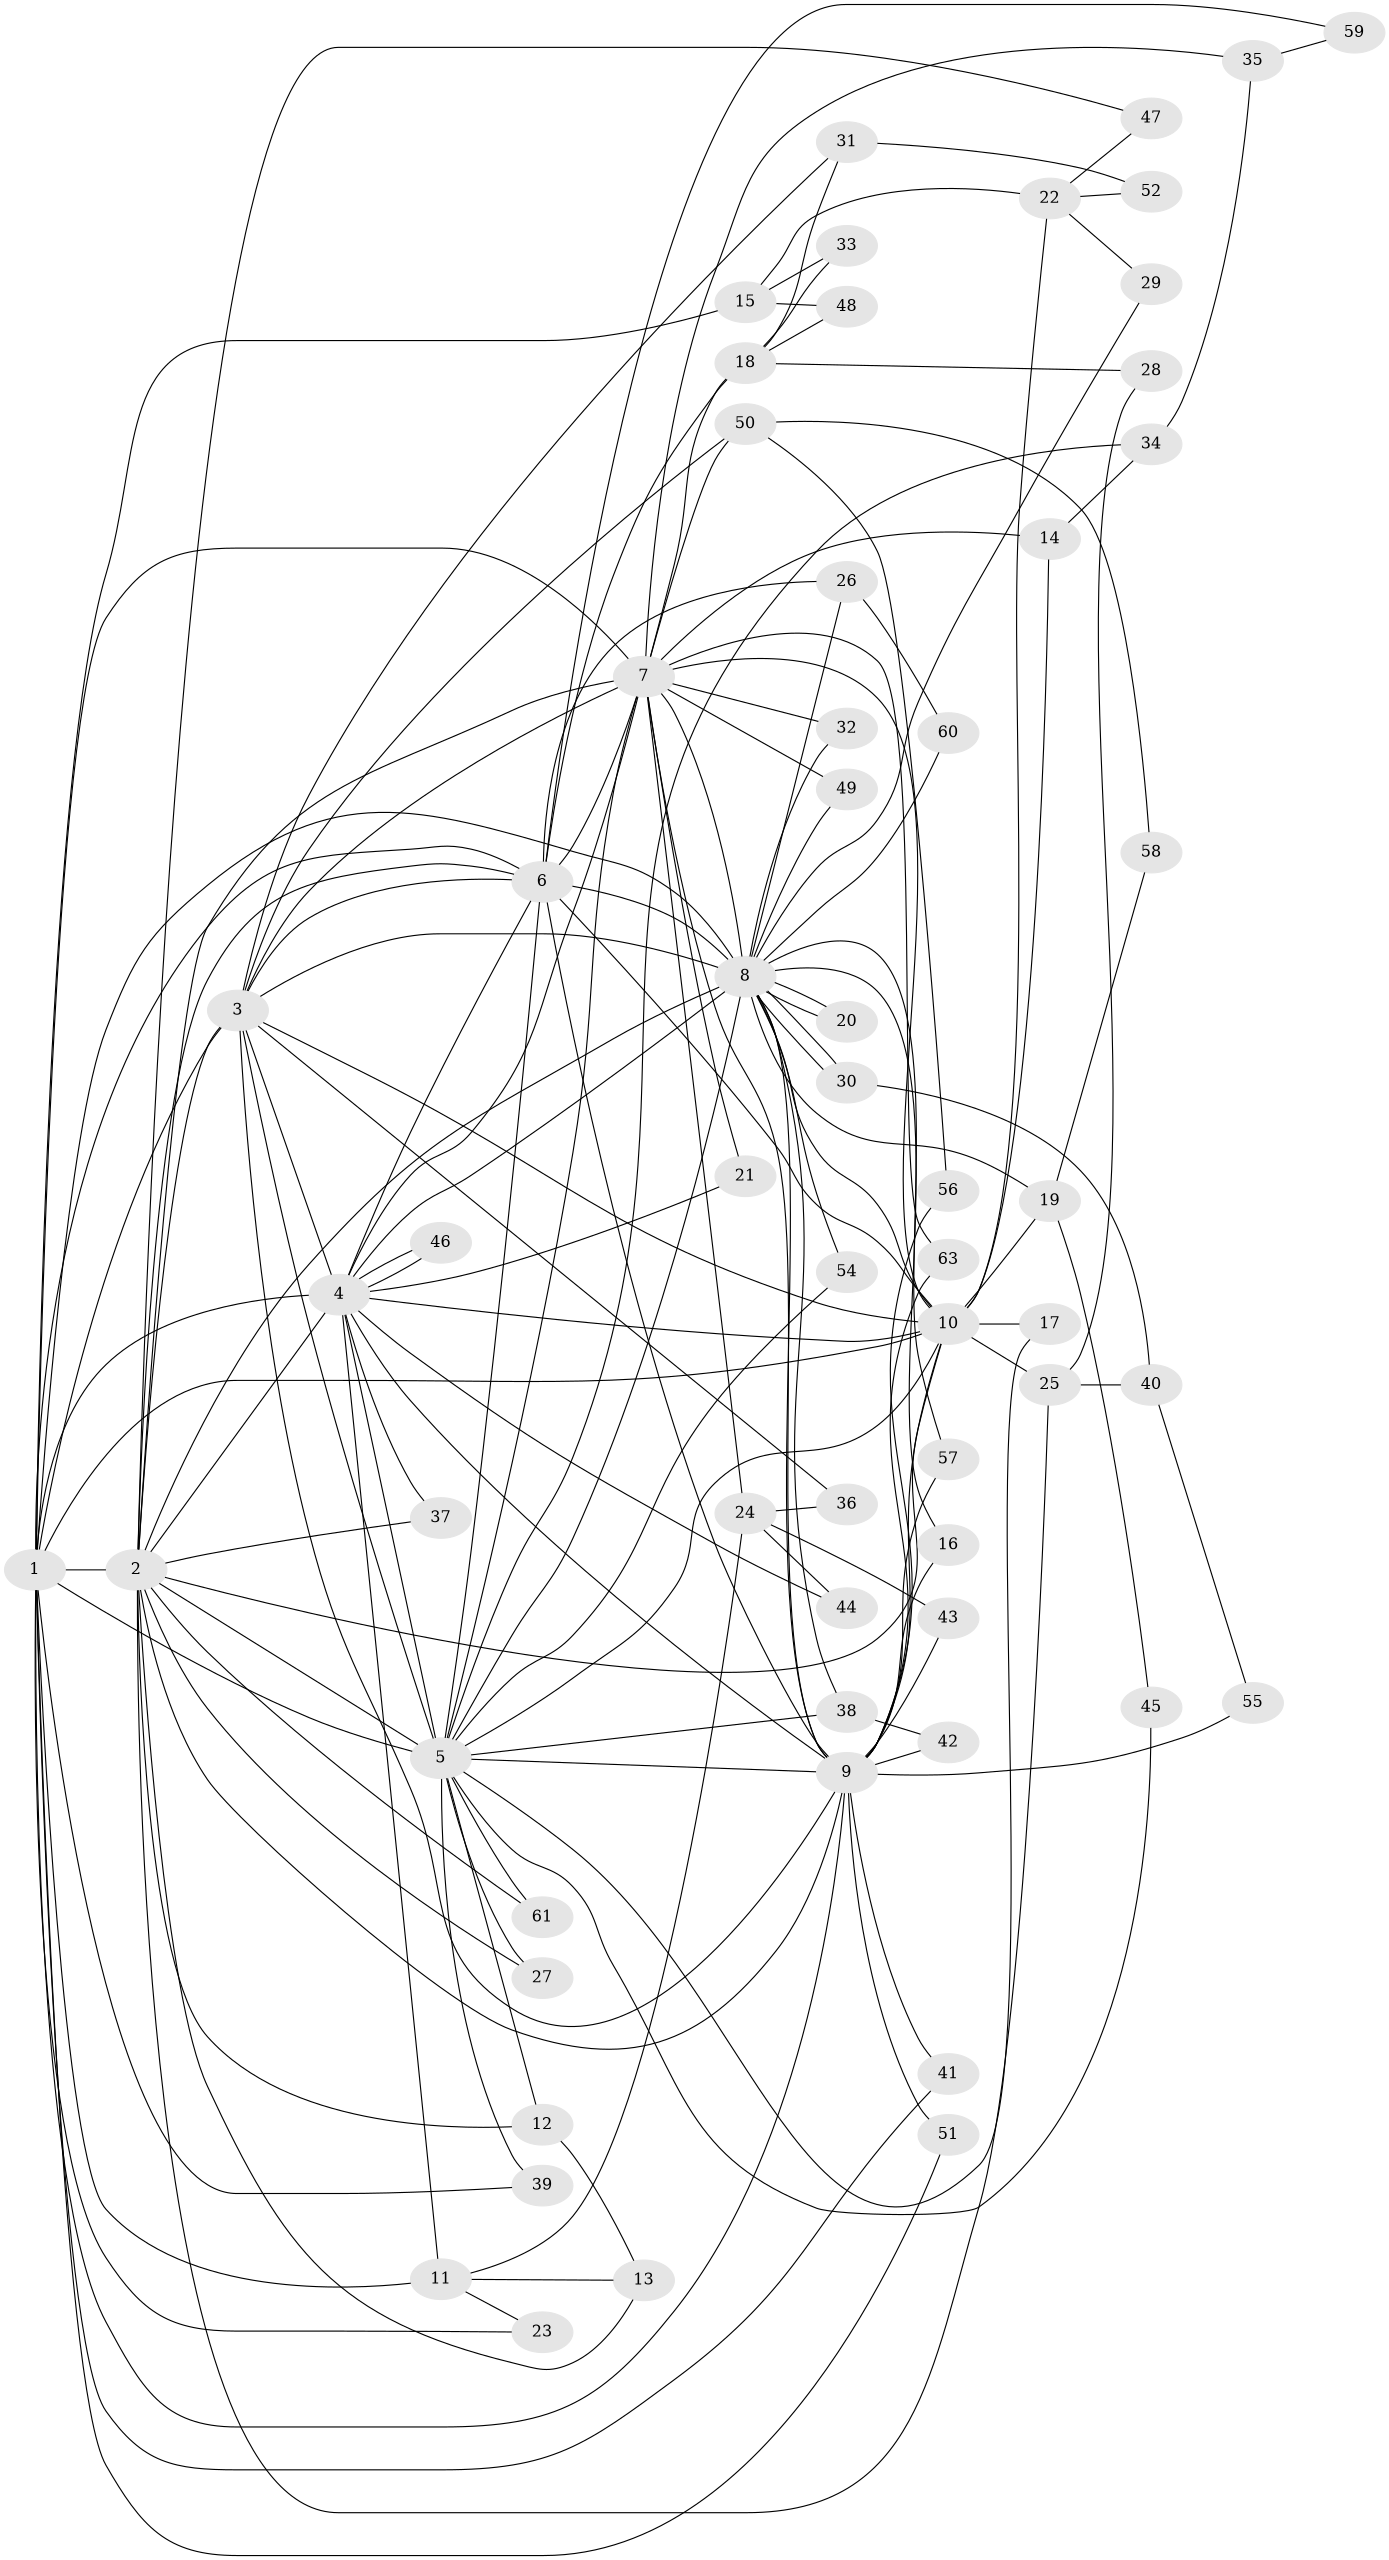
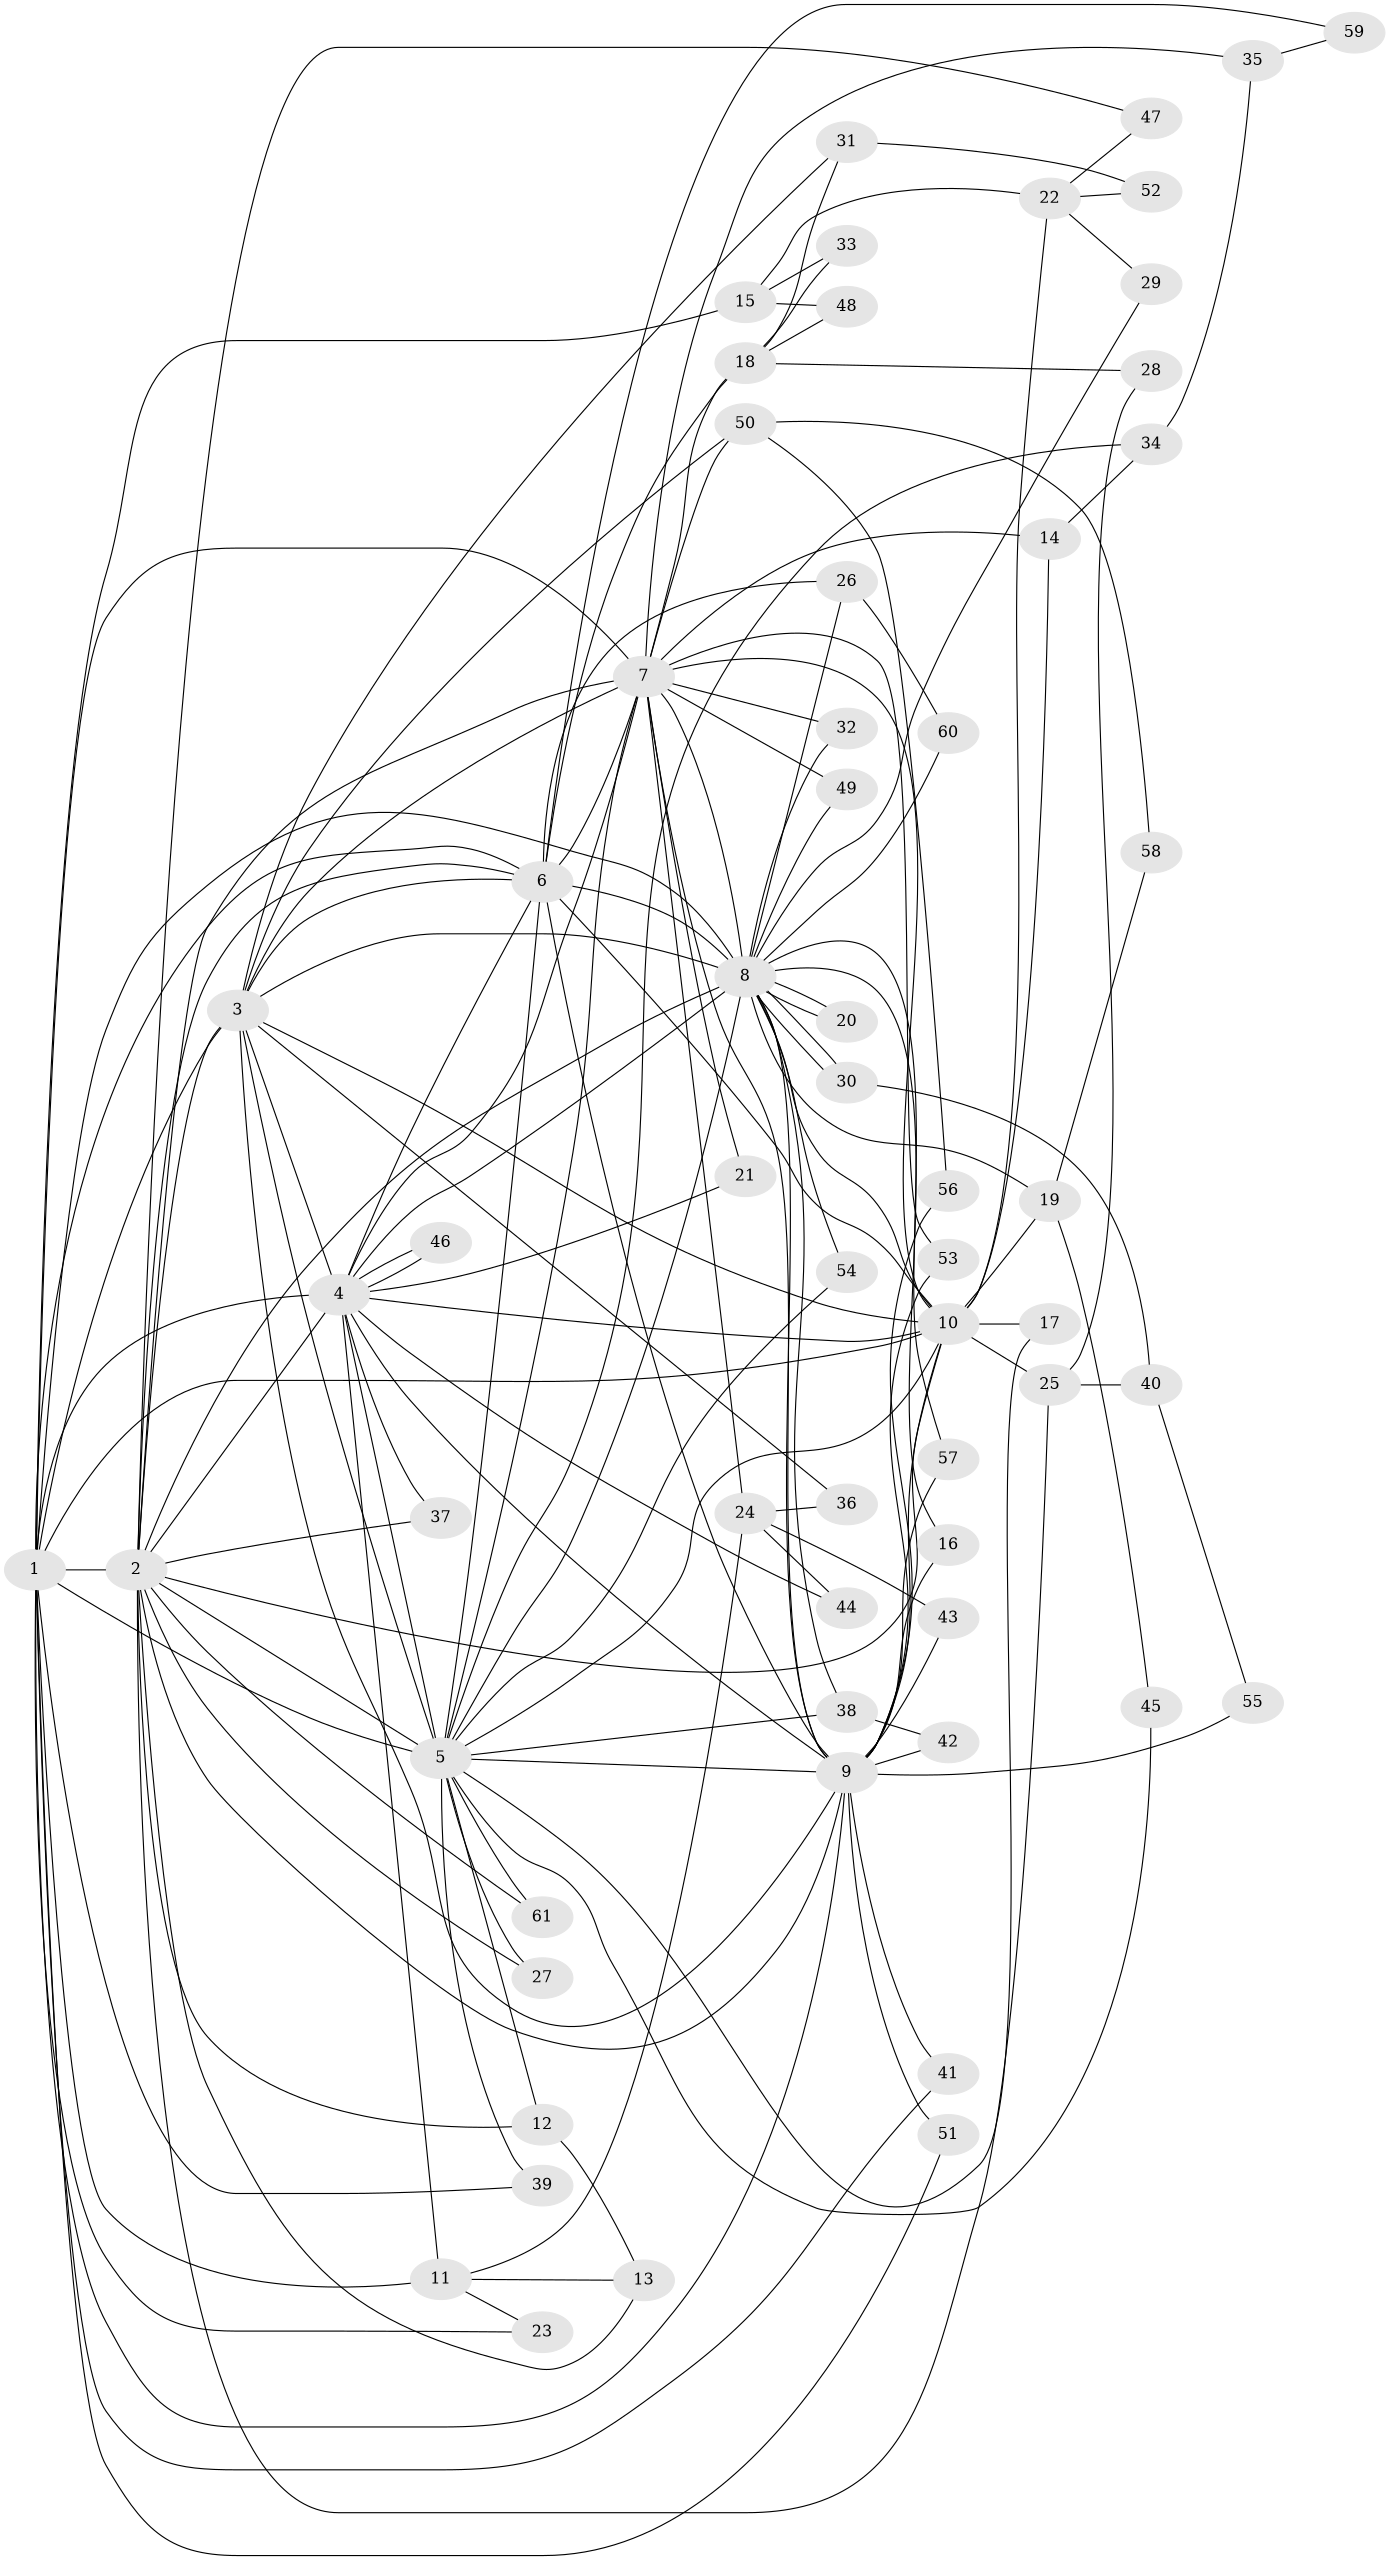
node "63": label "63" -> "53"
